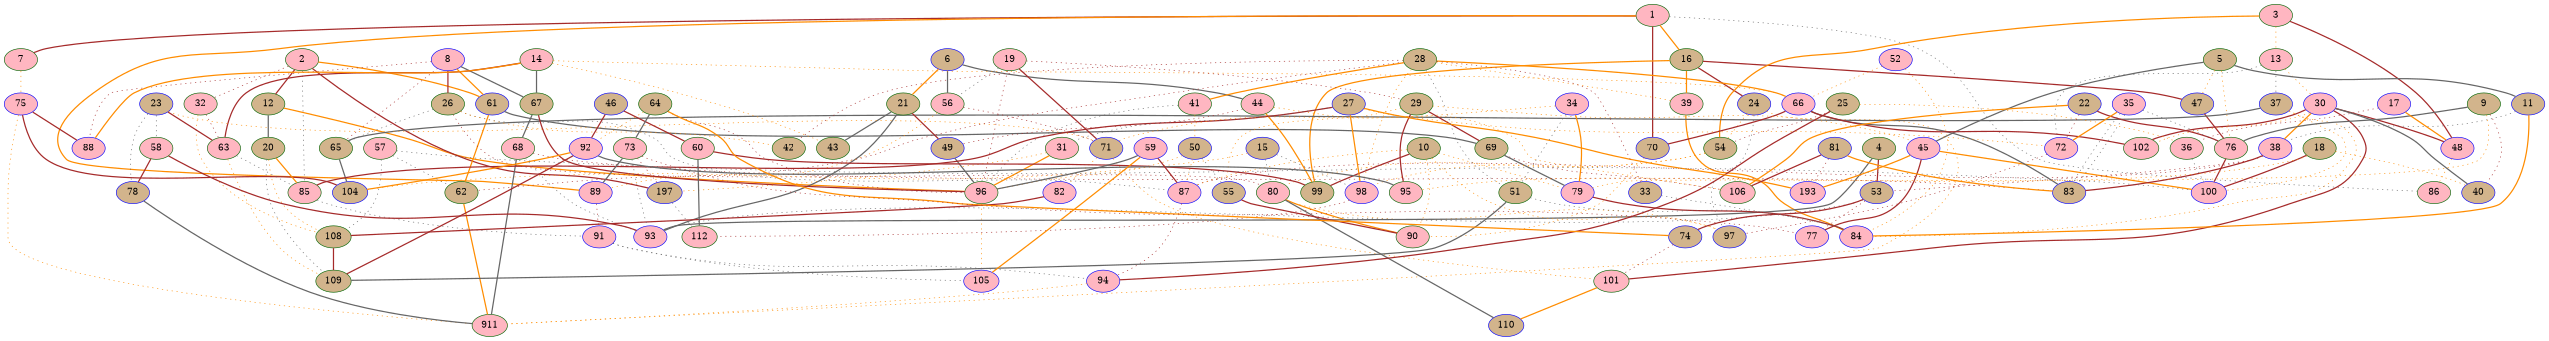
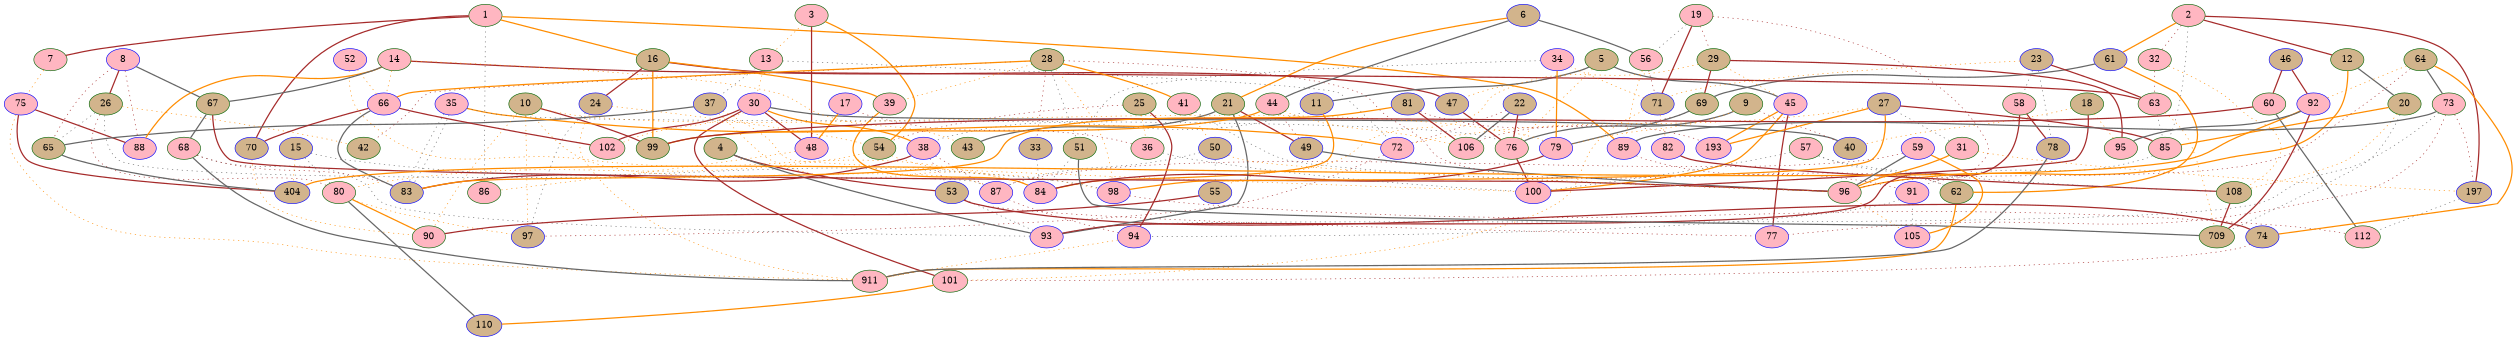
edge "8" -- "61": removed
edge "22" -- "106": color darkorange -> gray40
edge "59" -- "87": style bold -> dotted
edge "50" -- "87": color darkorange -> gray40
node "104": label "104" -> "404"
node "109": label "109" -> "709"
